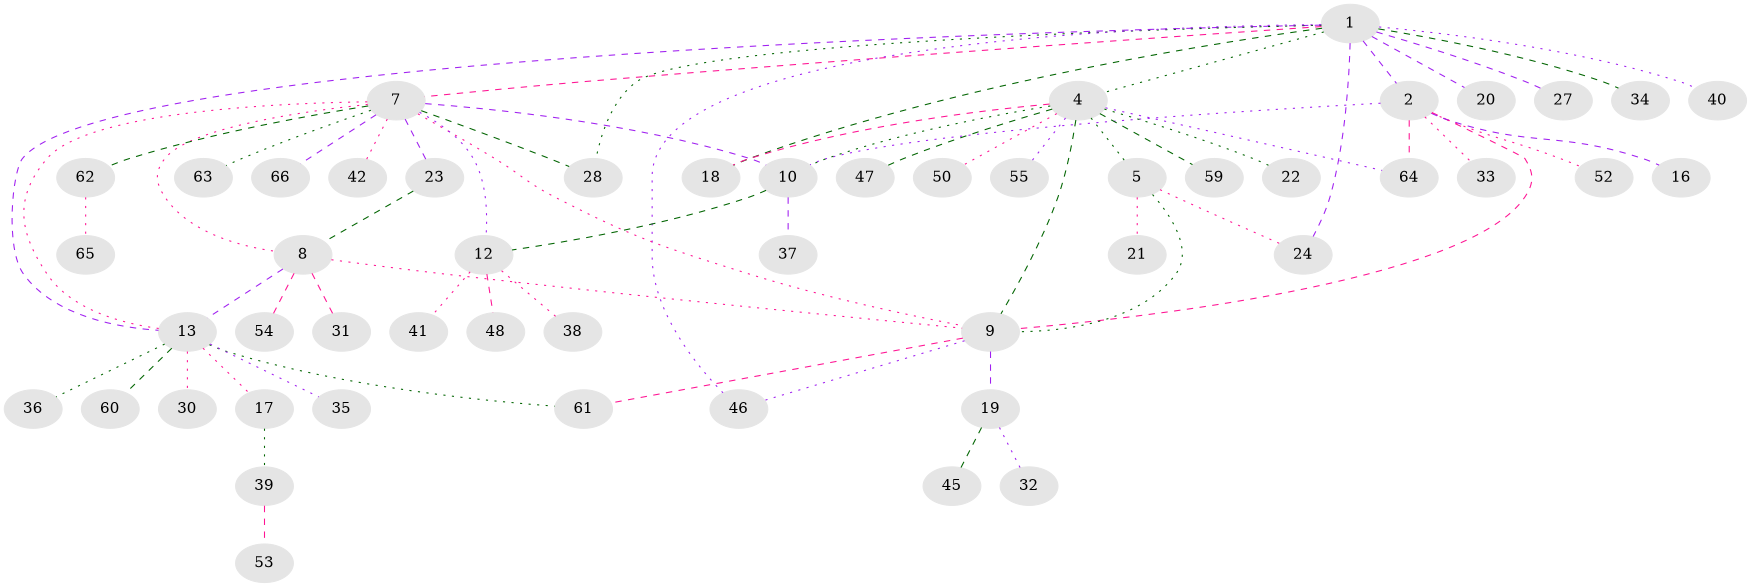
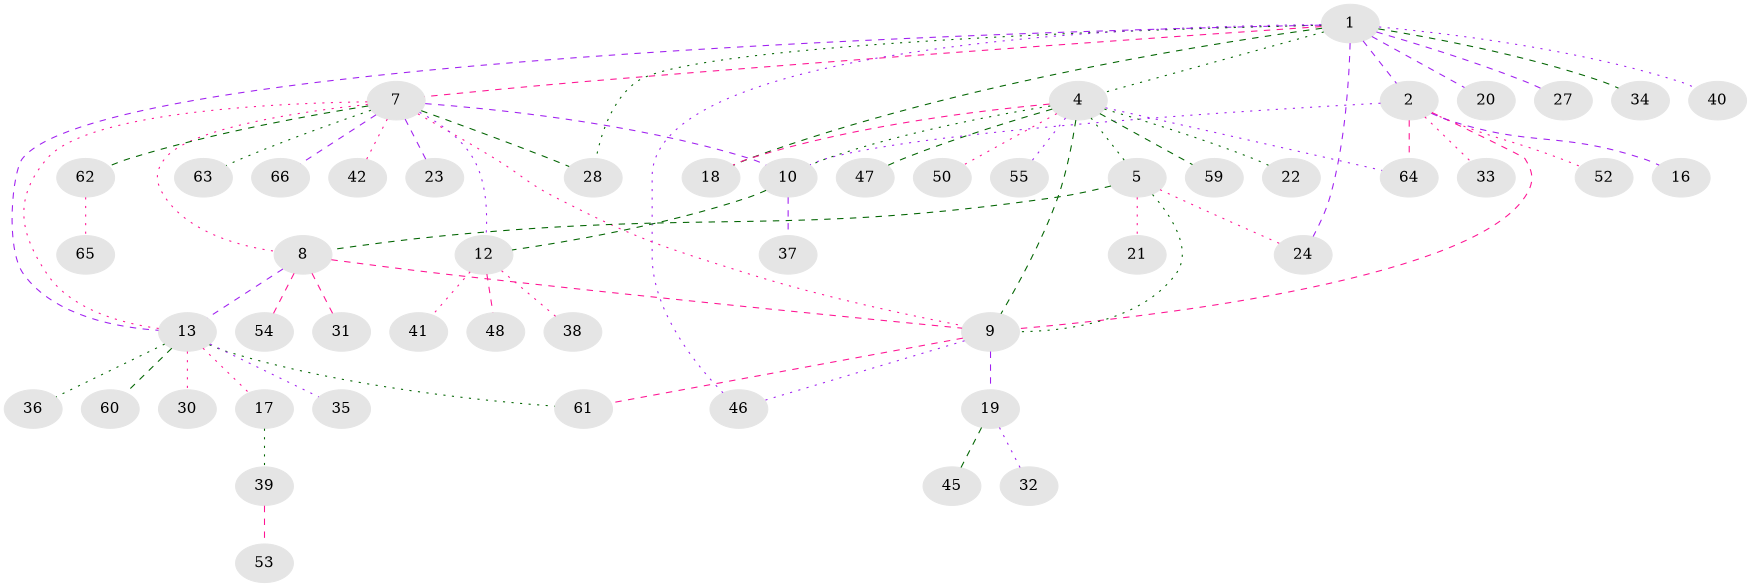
edge "23" -- "8": now "5" -- "8"
edge "8" -- "9": style dotted -> dashed
